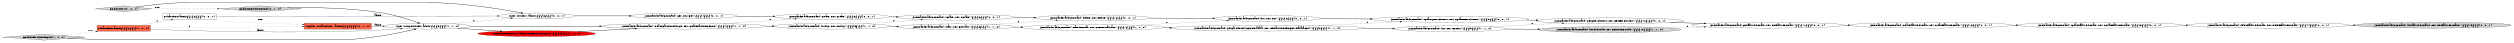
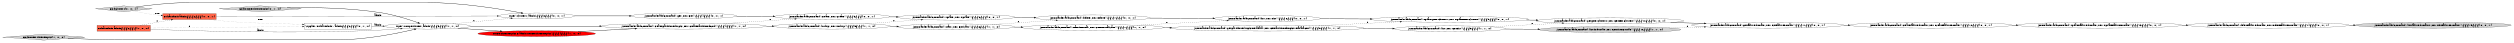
edge "CmdClusters['0', '0', '1']" -> "CmdNonPersistentTopics['0', '1', '0']": now "CmdClusters['0', '0', '1']" -> "PulsarAdmin admin@@@2@@@['0', '0', '1']"
node "PulsarAdmin admin@@@2@@@['0', '0', '1']": fillcolor white -> tomato
node "Supplier<PulsarAdmin> admin@@@2@@@['0', '1', '0']": fillcolor tomato -> white
edge "CmdNonPersistentTopics['1', '0', '0']" -> "PulsarAdmin admin@@@2@@@['1', '0', '0']": removed, label "true"
